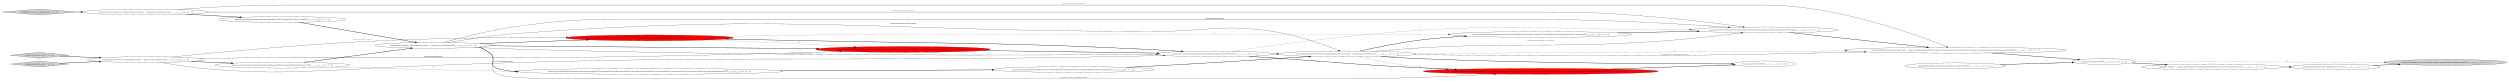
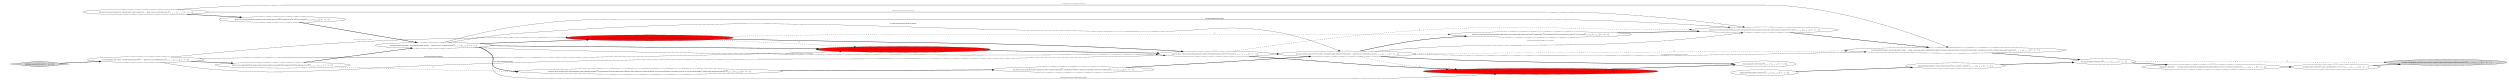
node "testServerFailureAndRedirect['0', '0', '1']": removed
node "testNoLeaderFound['0', '1', '0']": removed
node "expectedException.expect()@@@10@@@['1', '1', '0']": added
